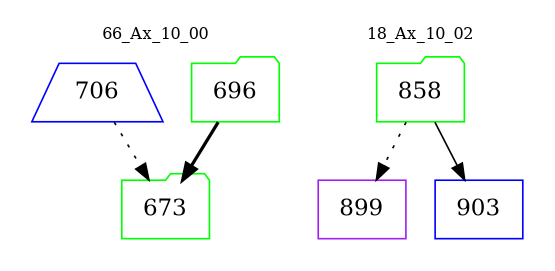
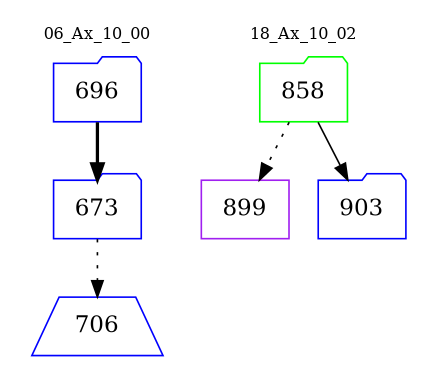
cluster "66_Ax_10_00": label "66_Ax_10_00" -> "06_Ax_10_00"
node "696": color green -> blue
edge "706" -> "673": reversed
node "673": color green -> blue
node "903": shape box -> folder
